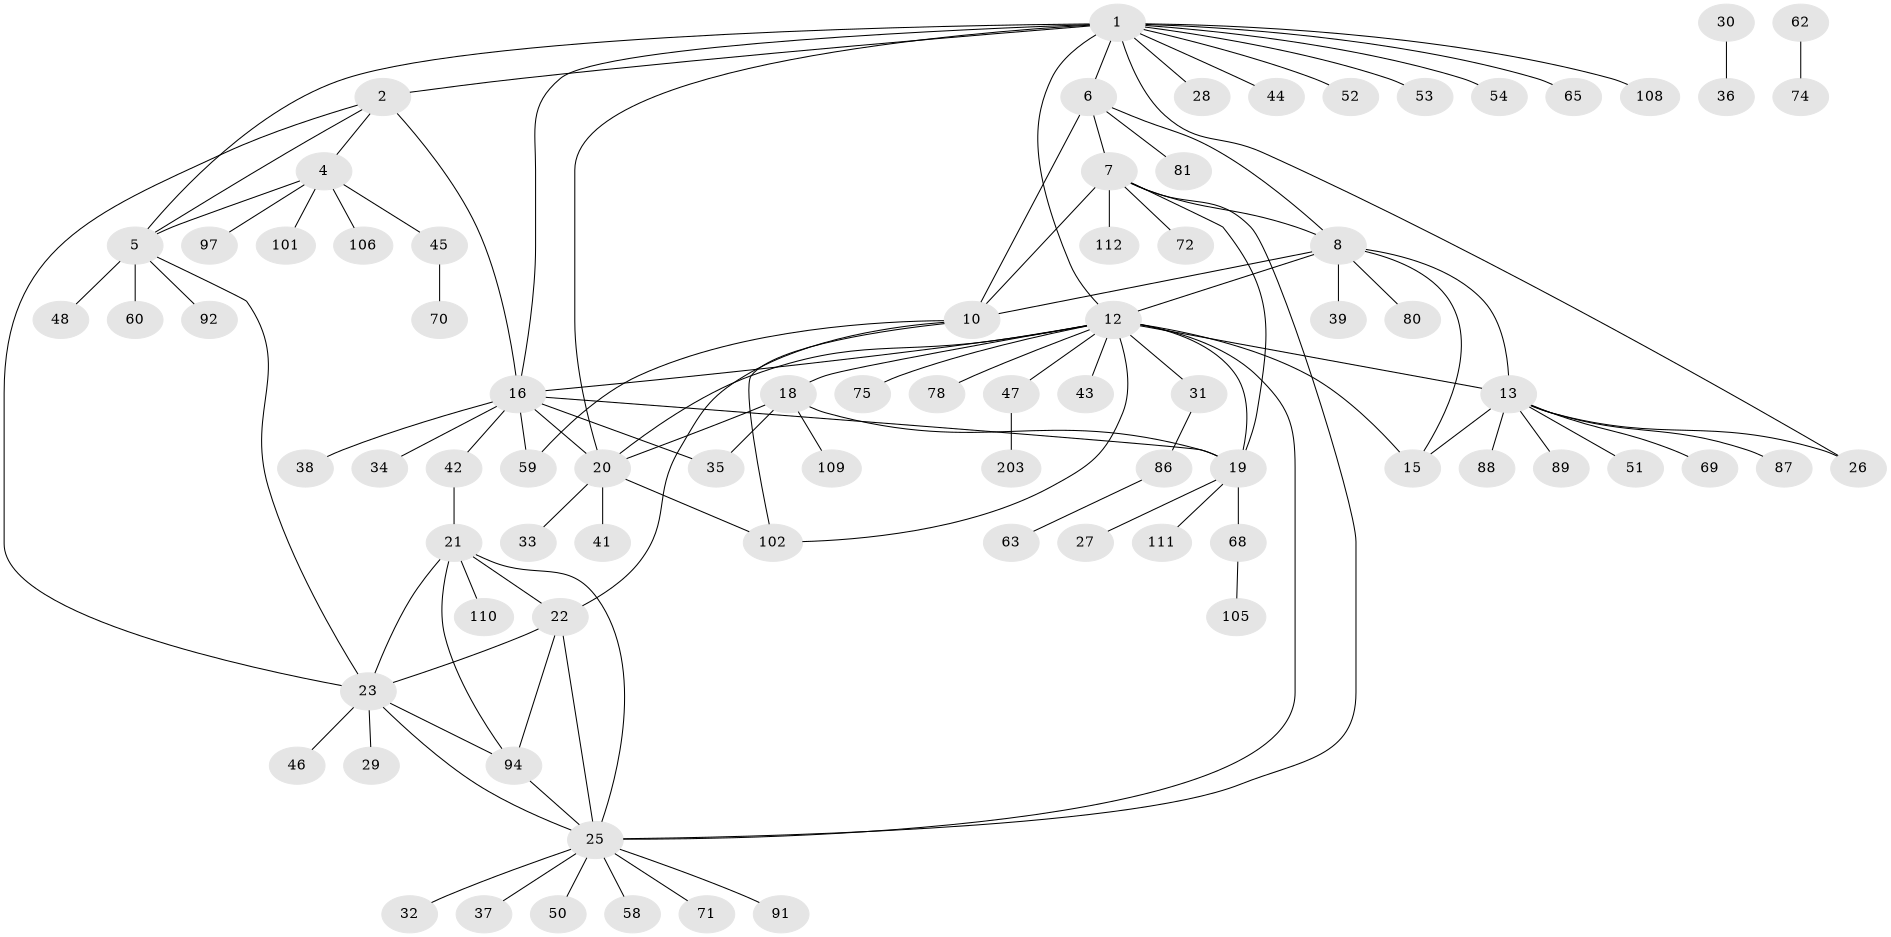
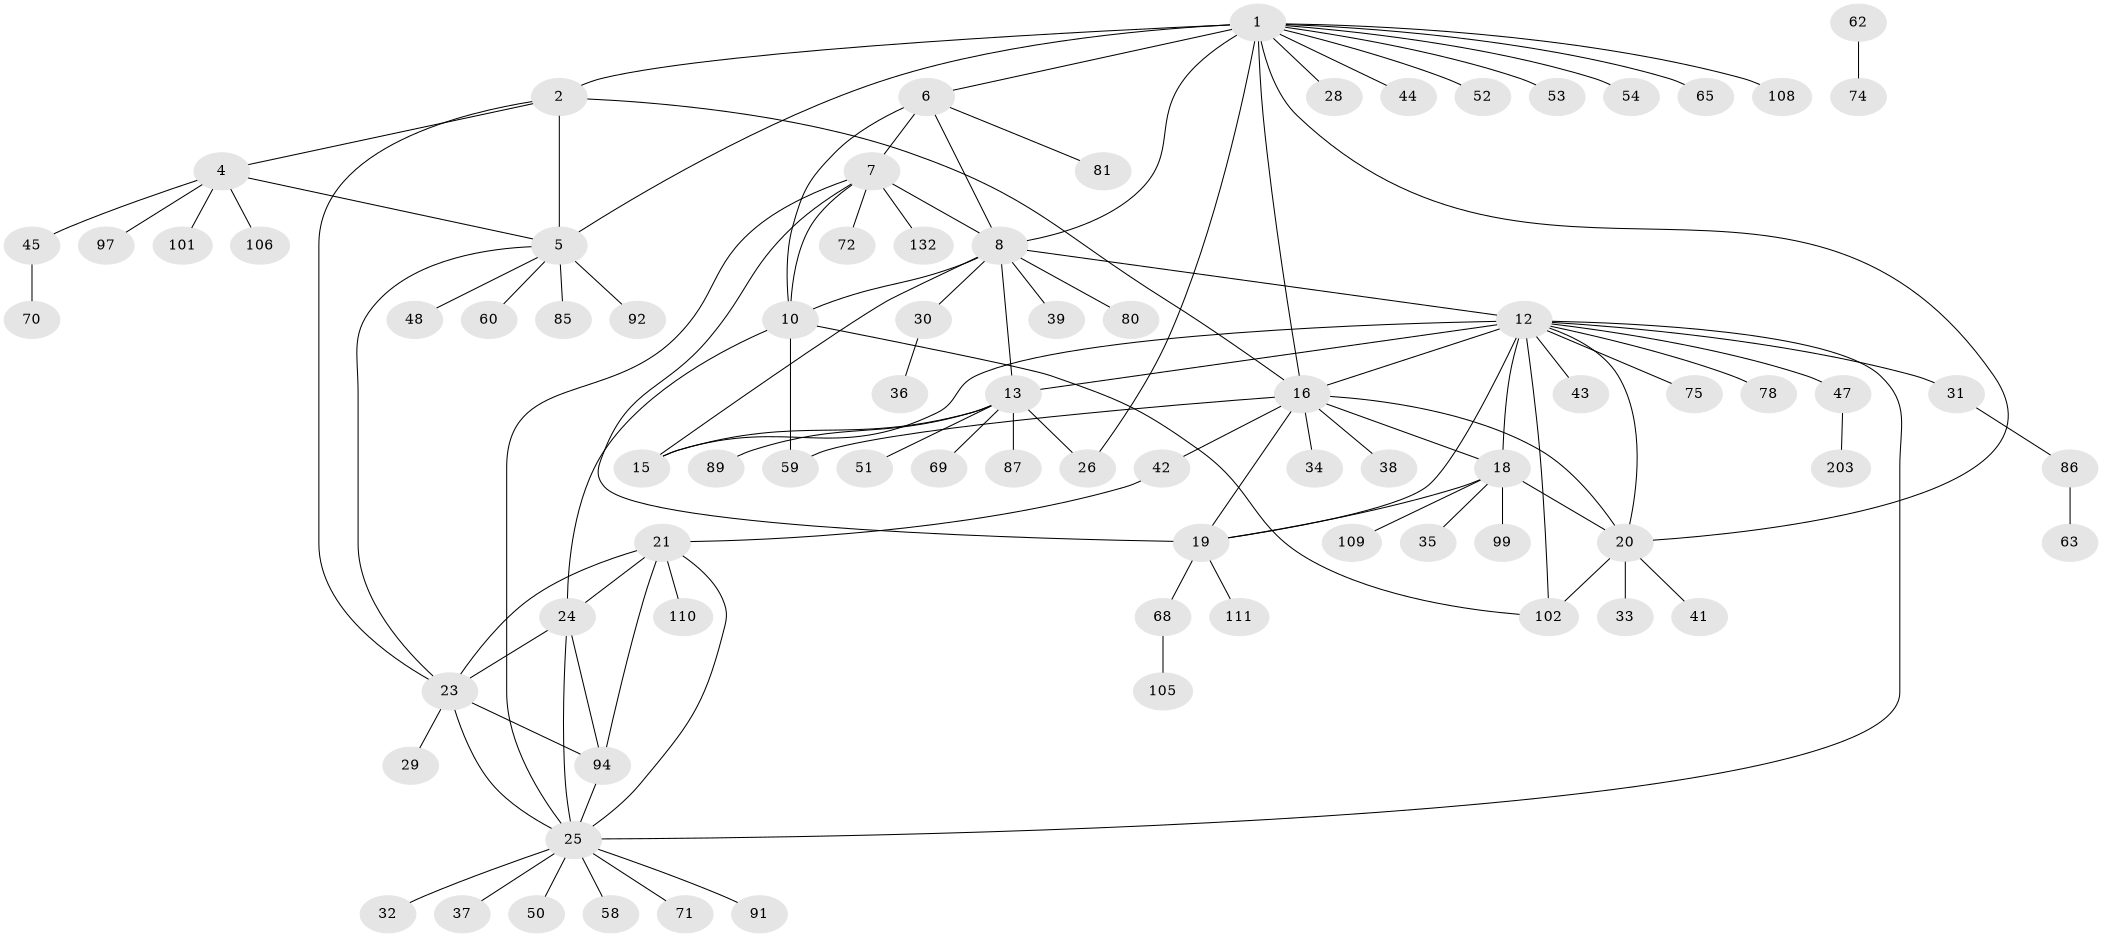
edge "1" -- "12": now "1" -- "8"
node "112": label "112" -> "132"
edge "8" -- "30": added
node "85": added
edge "16" -- "35": now "16" -- "18"
node "88": removed
node "27": removed
node "99": added
node "22": label "22" -> "24"
node "46": removed
